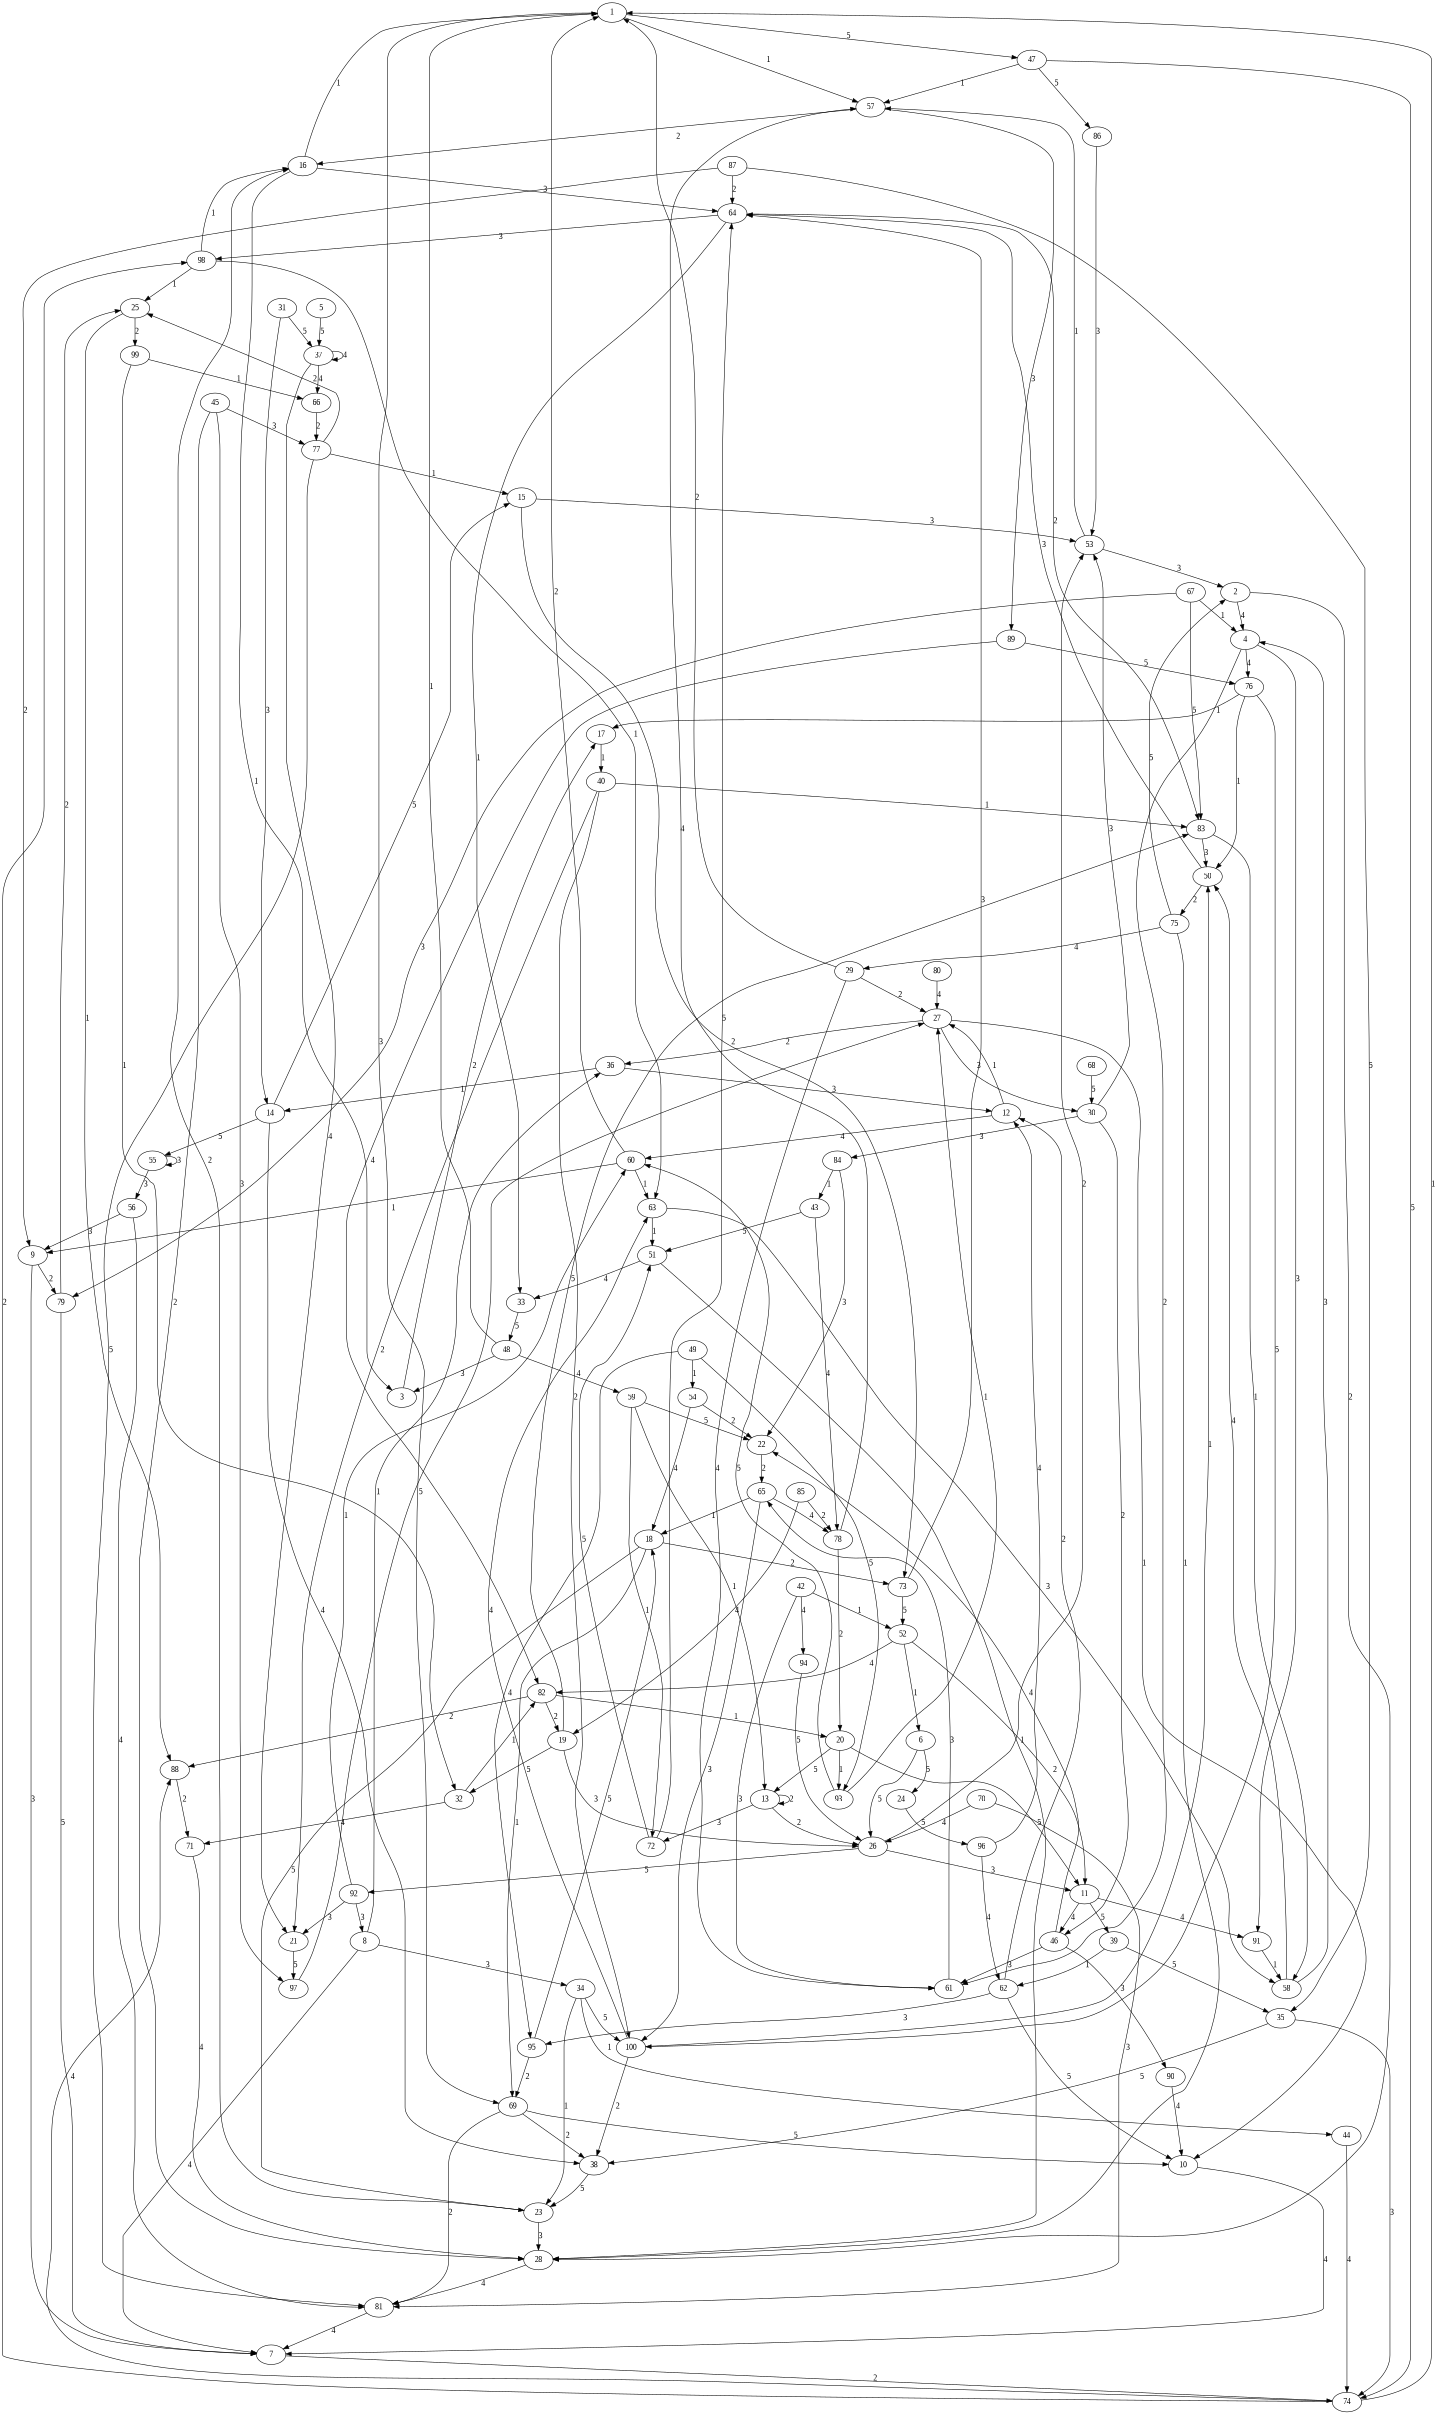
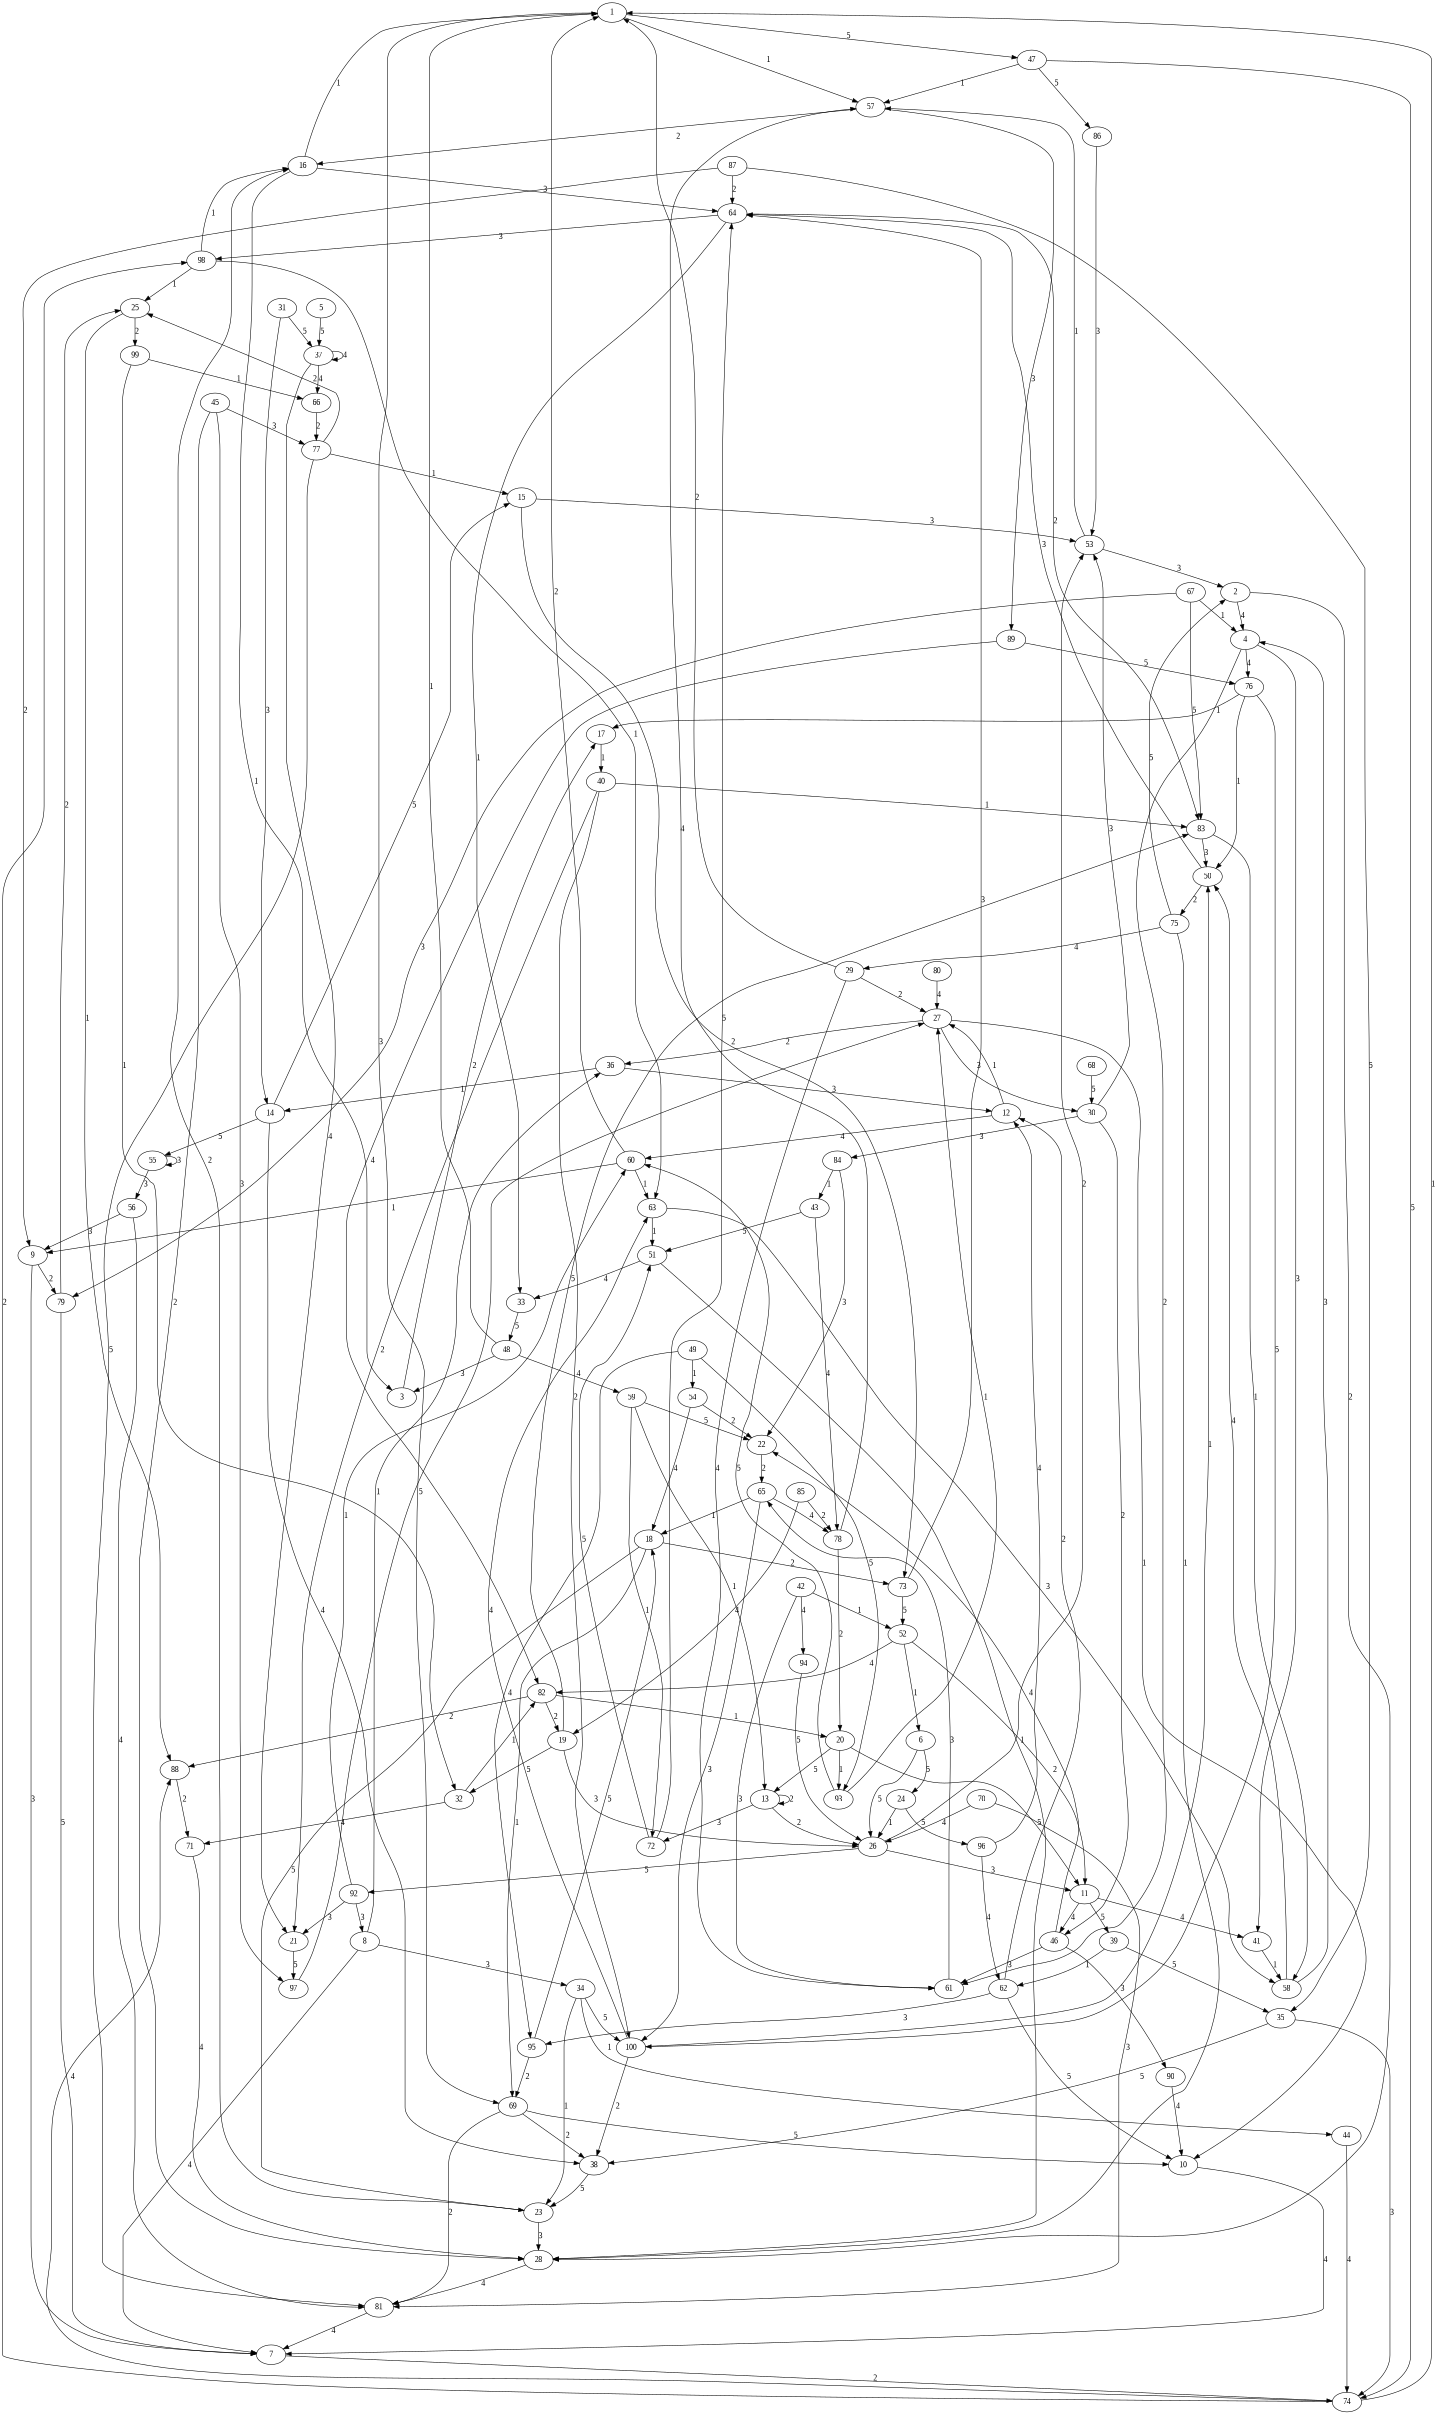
edge "24" -> "26": added, label "1"
node "91": label "91" -> "41"
